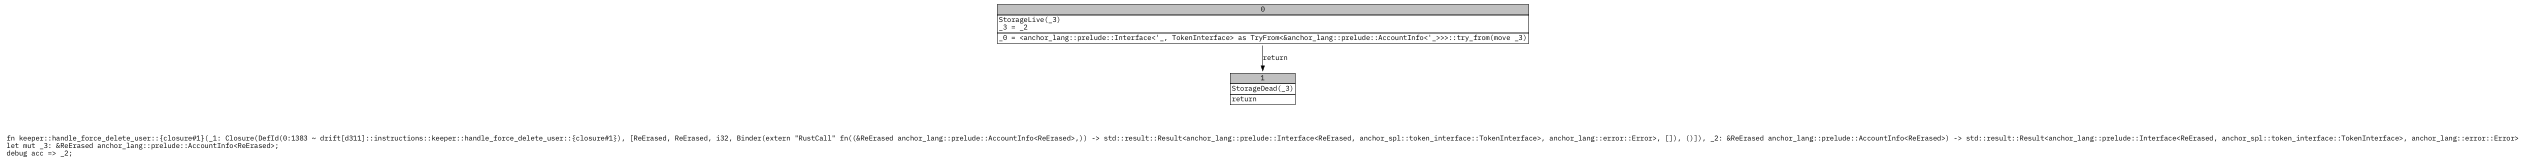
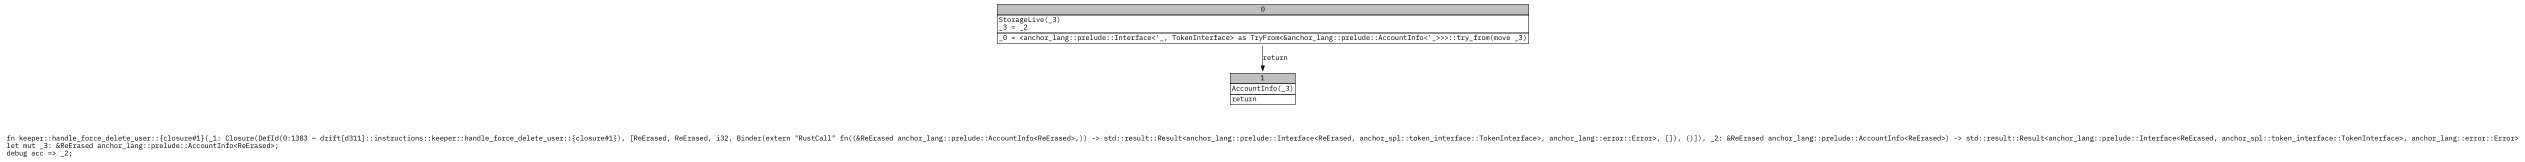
node "1": text "StorageDead(_3)" -> "AccountInfo(_3)"
